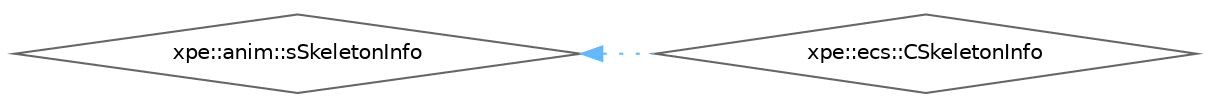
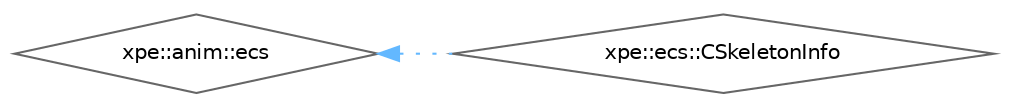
node "xpe::anim::sSkeletonInfo": label "xpe::anim::sSkeletonInfo" -> "xpe::anim::ecs"
